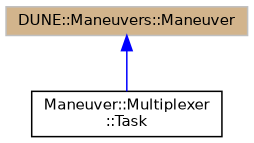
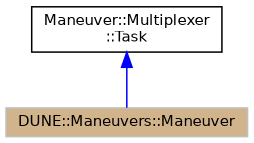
edge "Maneuver::Multiplexer ::Task" -> "DUNE::Maneuvers::Maneuver": reversed
